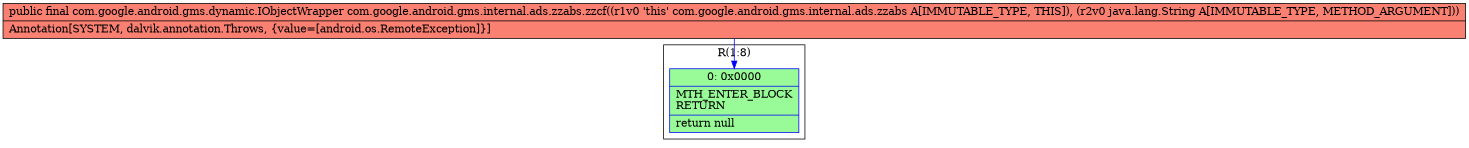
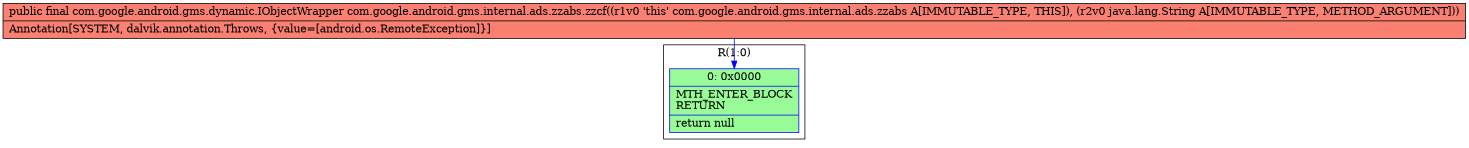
cluster "R(1:8)": label "R(1:8)" -> "R(1:0)"
